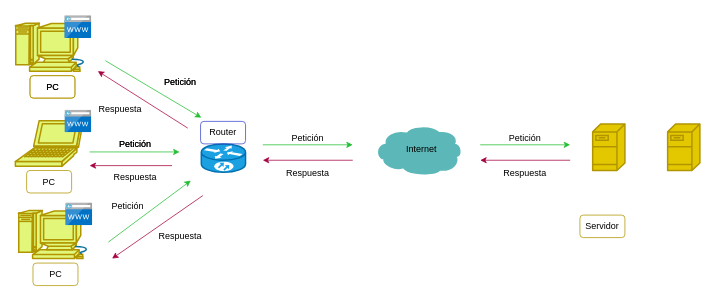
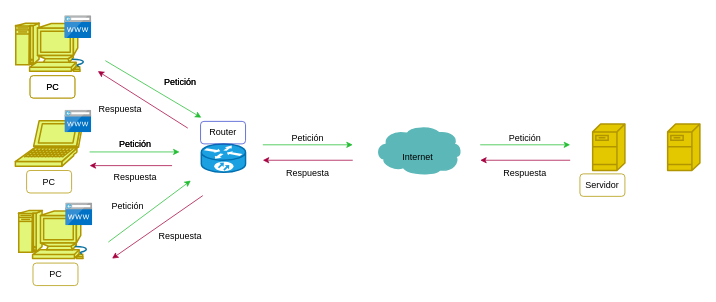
node "Internet": moved (422, 150) -> (418, 157)
node "Servidor": moved (603, 226) -> (603, 185)
